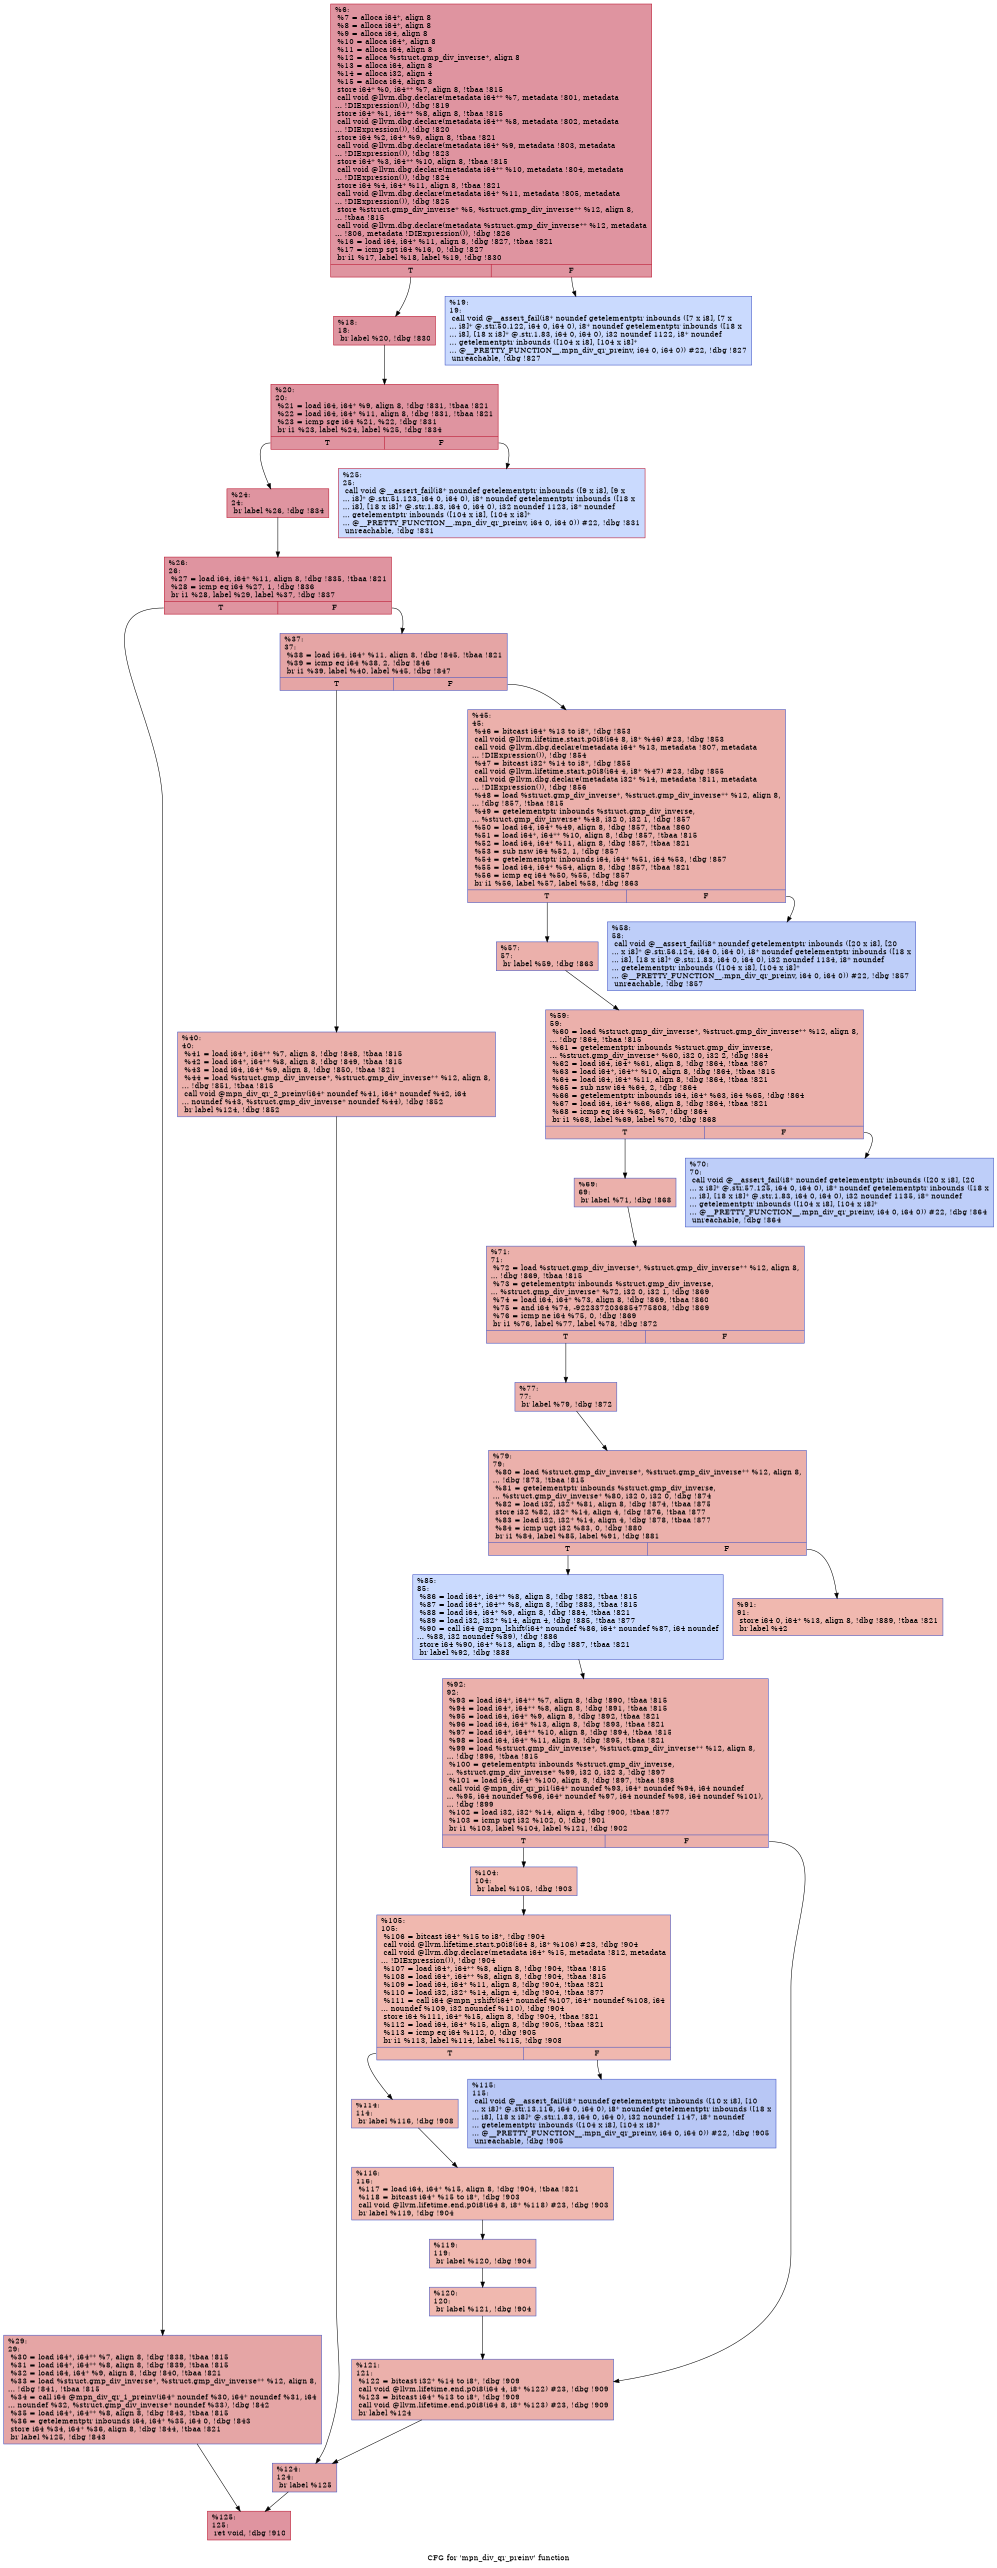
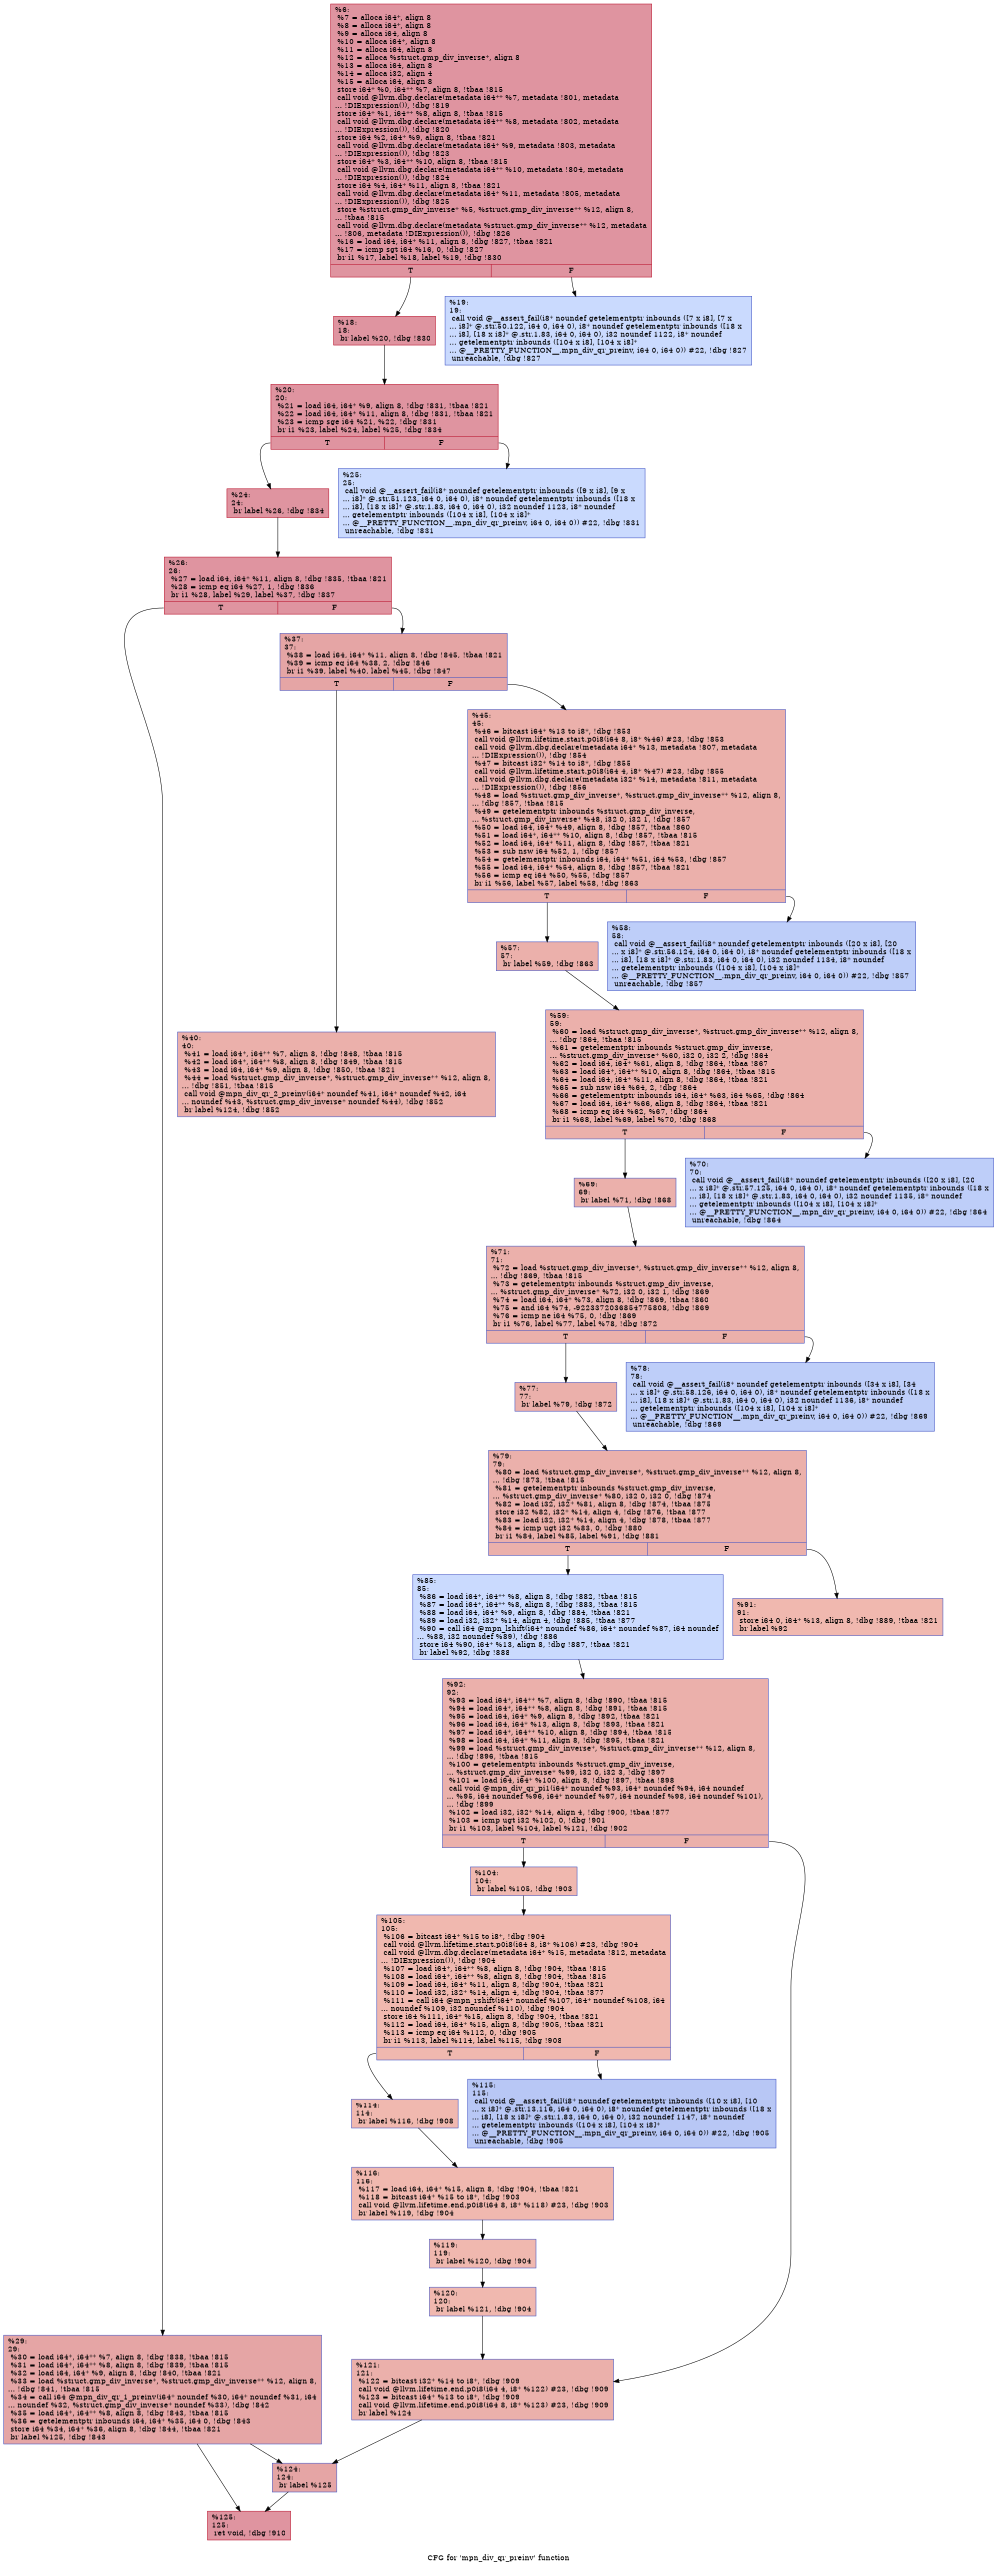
node "%25:": color #b70d28ff -> #3d50c3ff
node "%78:": added
node "%91:": text "br label %42" -> "br label %92"
edge "%40:" -> "%124:": now "%29:" -> "%124:"
